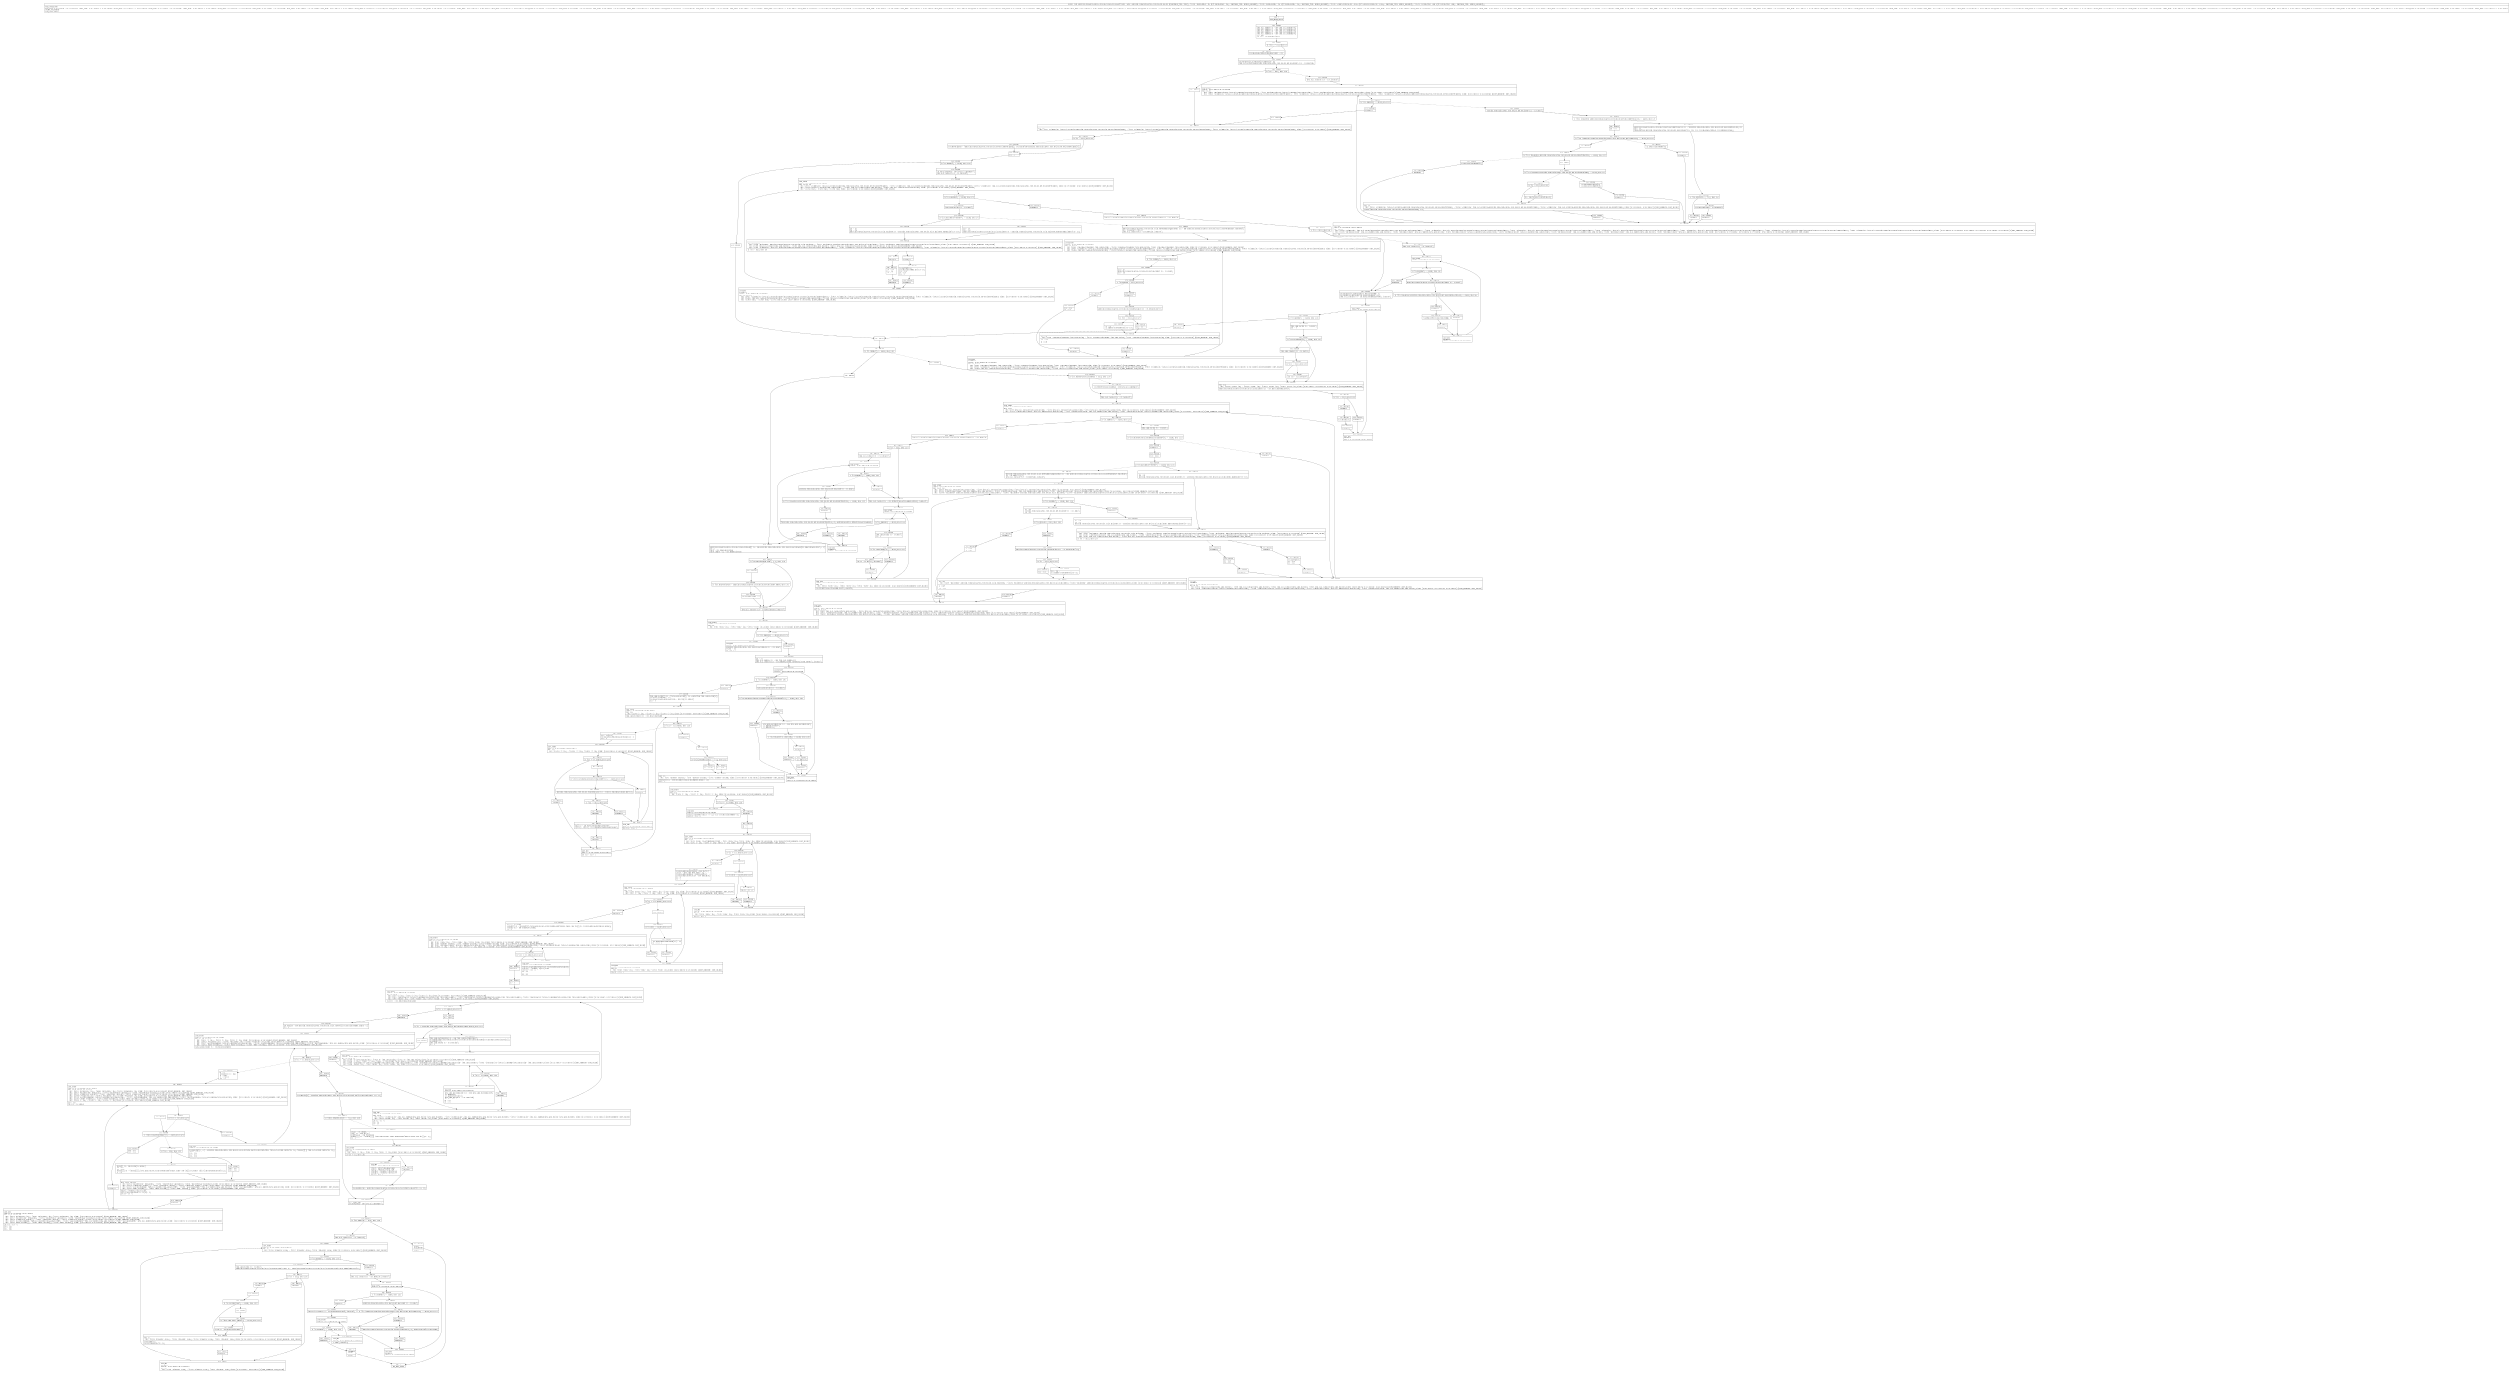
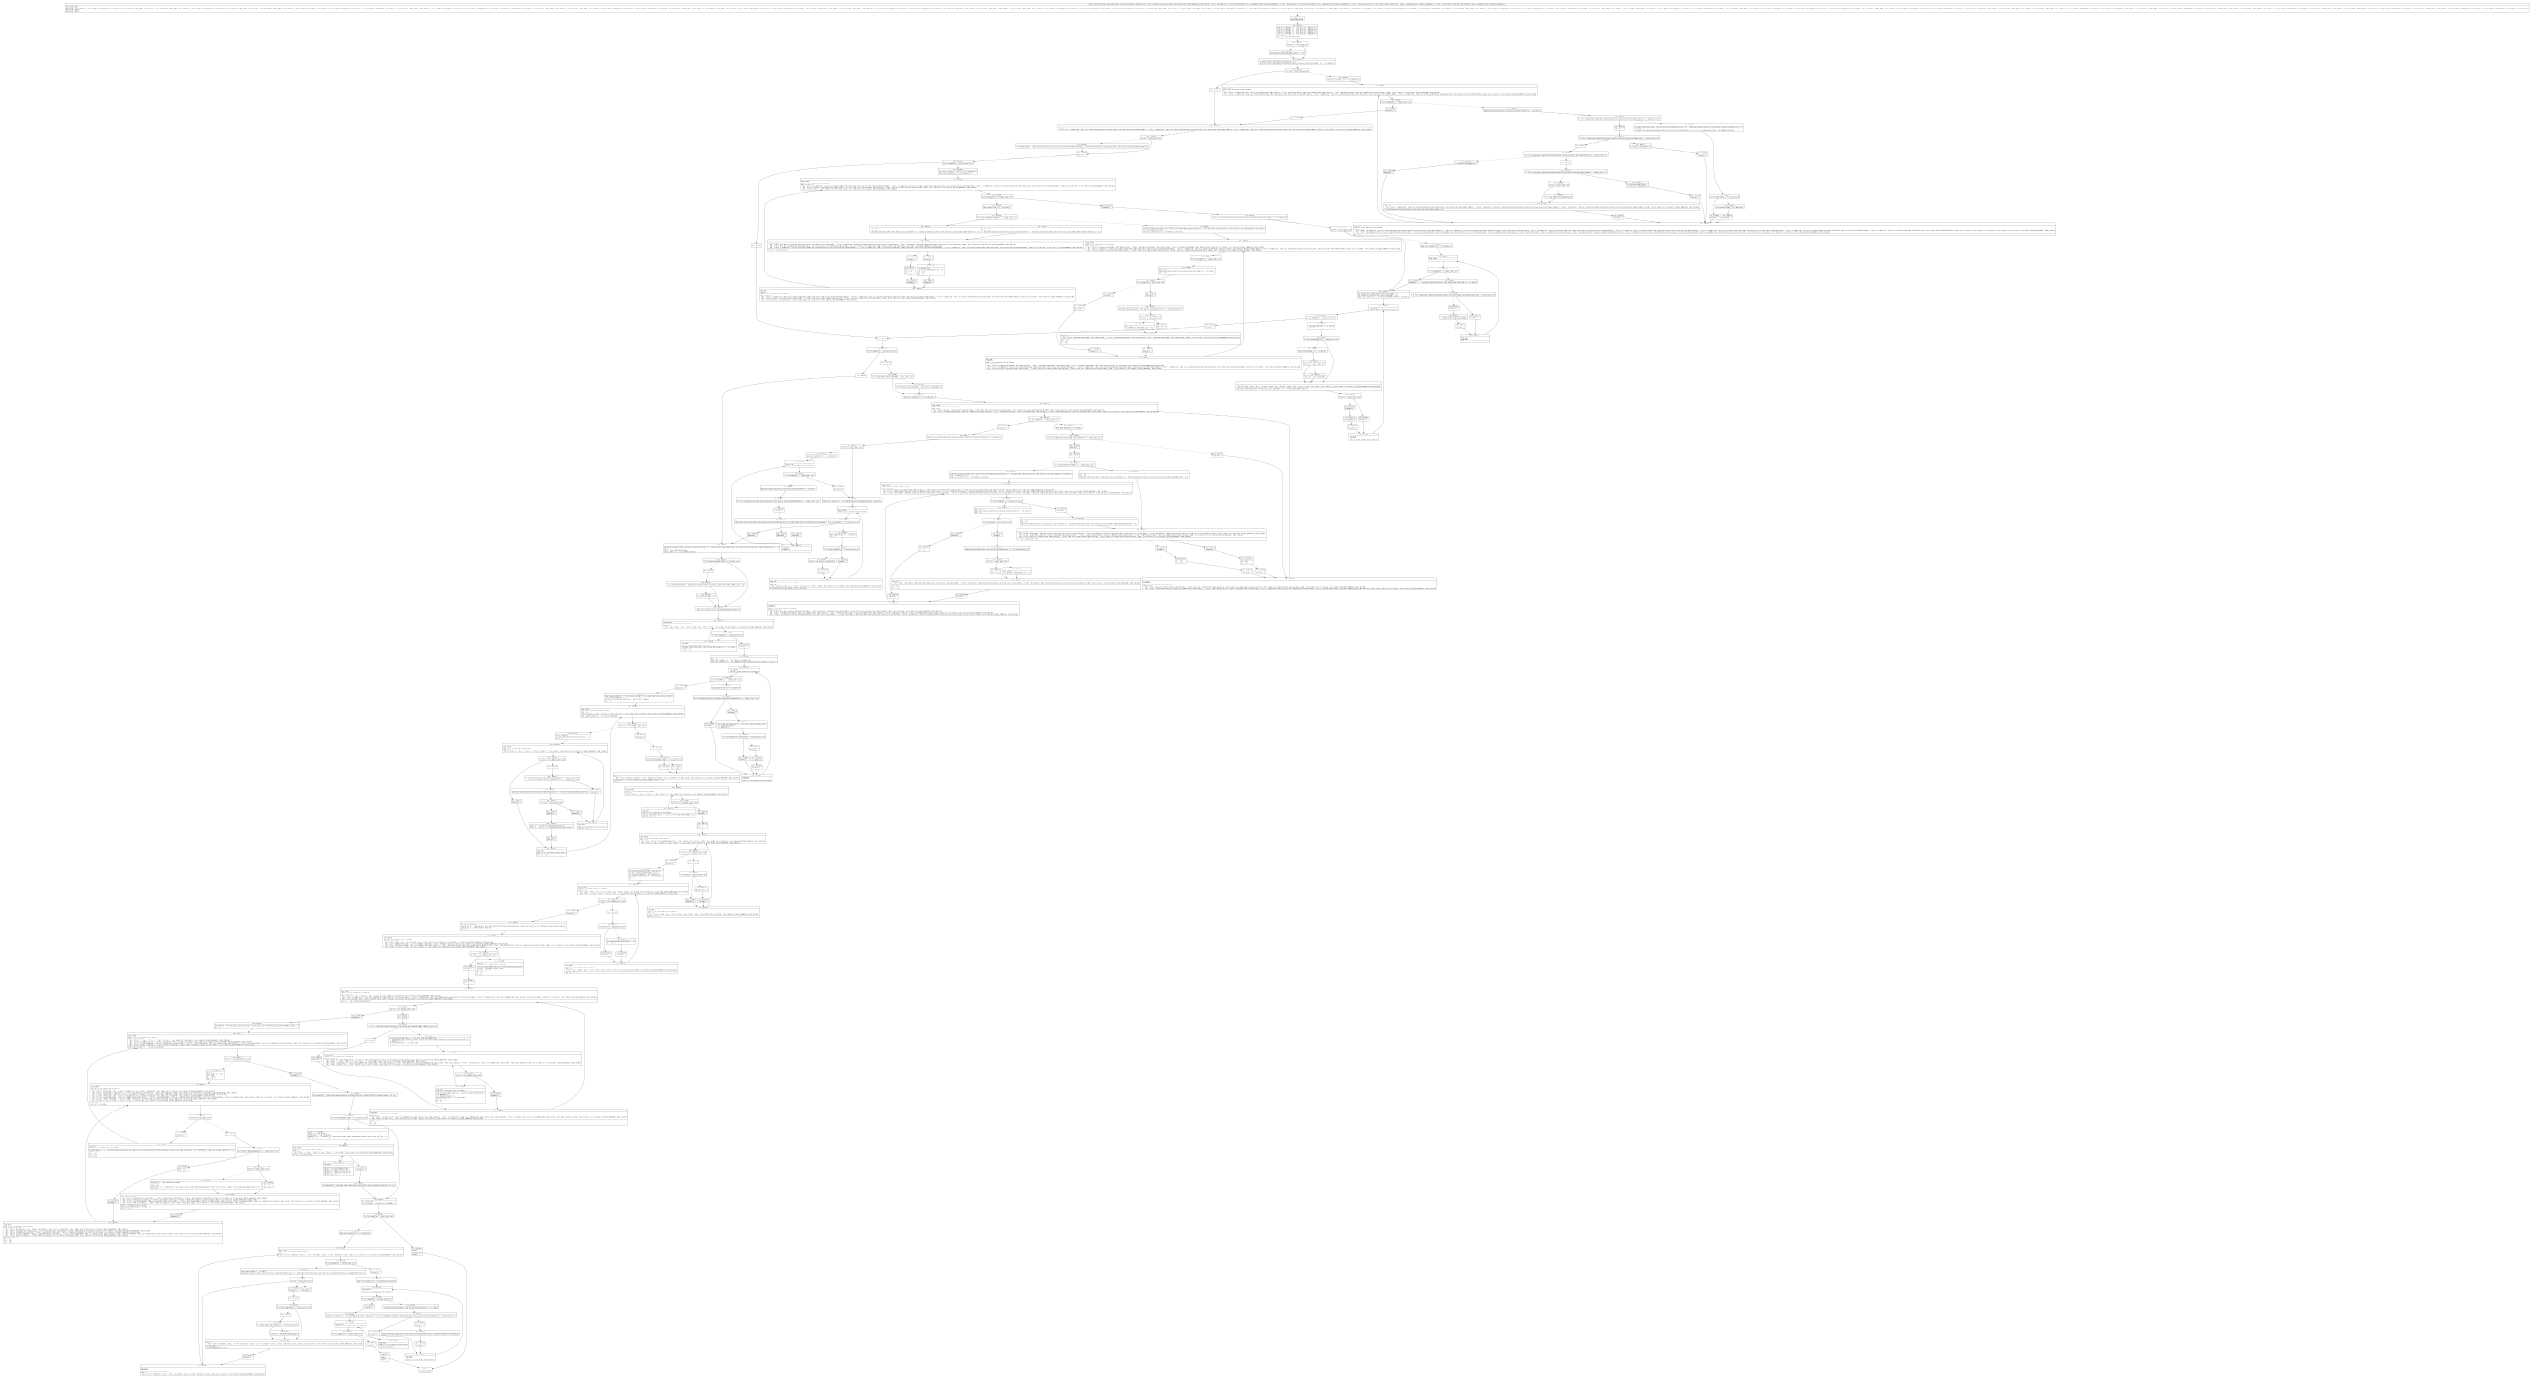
edge "469: 0x02fe" -> "630: 0x02fe": reversed
edge "533: 0x0486" -> "535: 0x048e": now "533: 0x0486" -> "534: 0x0488"
